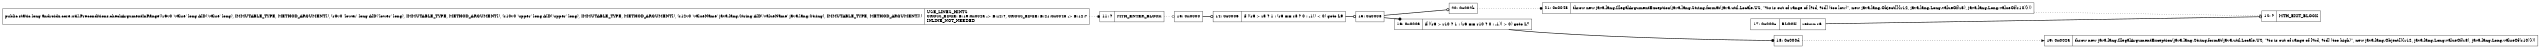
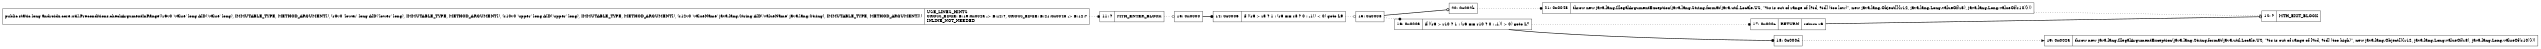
edge "13: 0x0000" -> "14: 0x0006": arrowhead odot -> dot
edge "14: 0x0006" -> "15: 0x0008": style bold -> dotted
edge "15: 0x0008" -> "16: 0x000a": style bold -> dotted
edge "16: 0x000a" -> "17: 0x000c": added
node "17: 0x000c": text "BLOCK" -> "RETURN"
